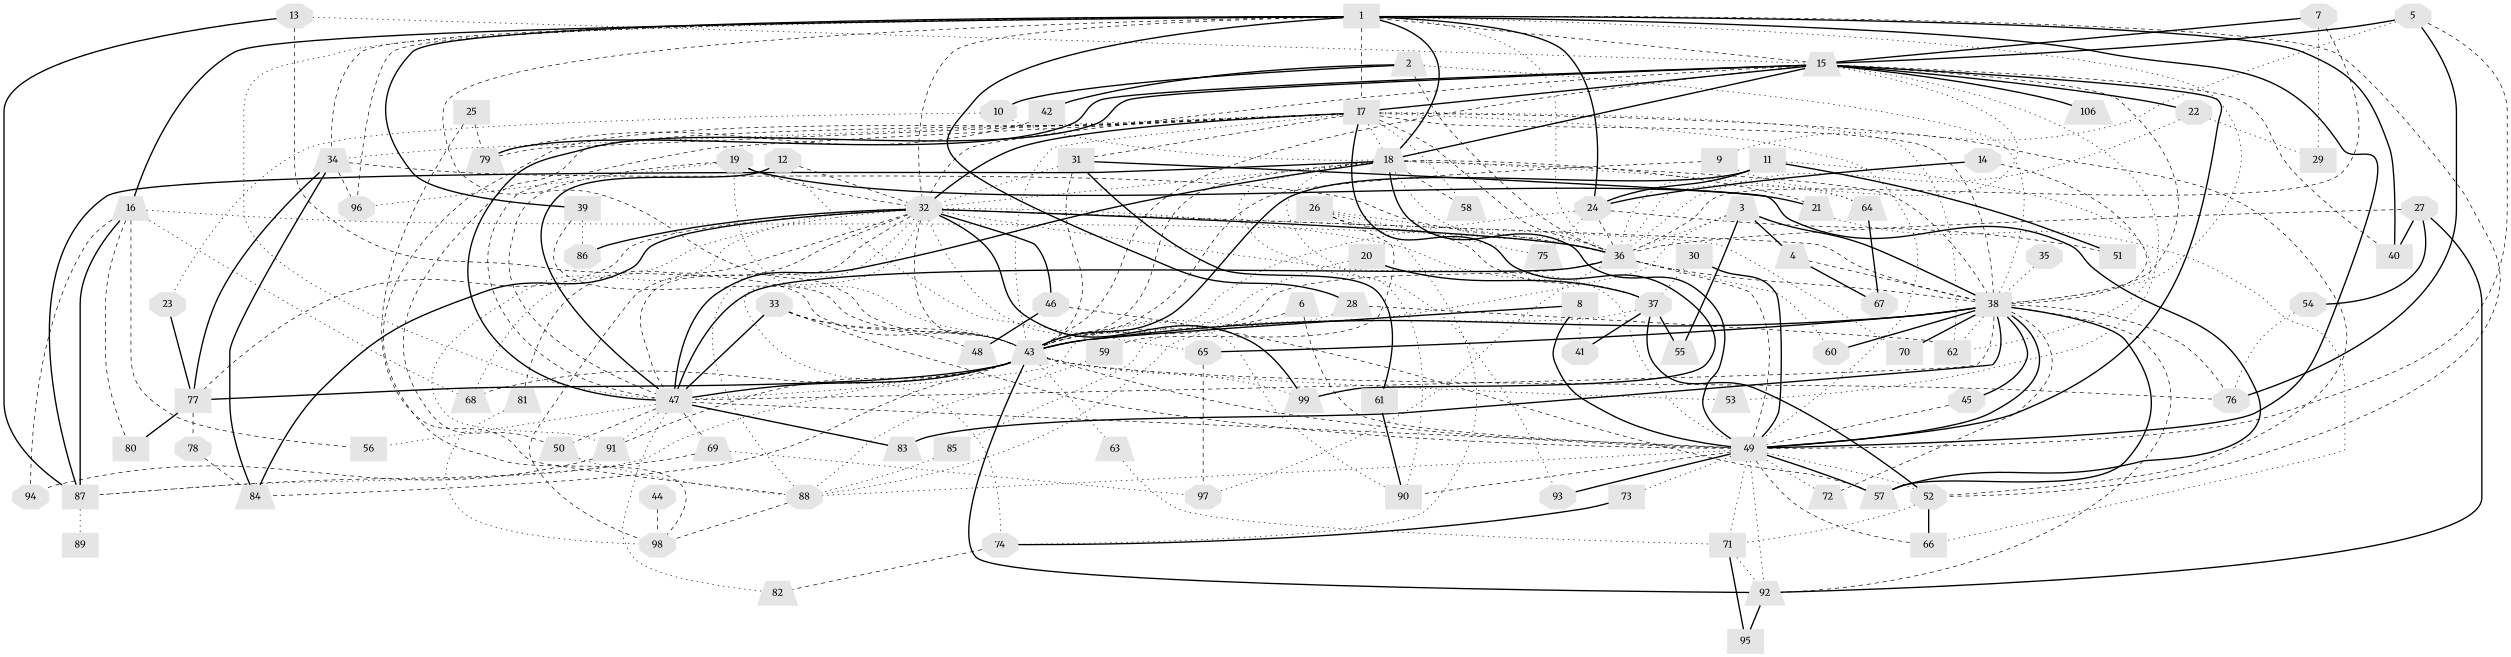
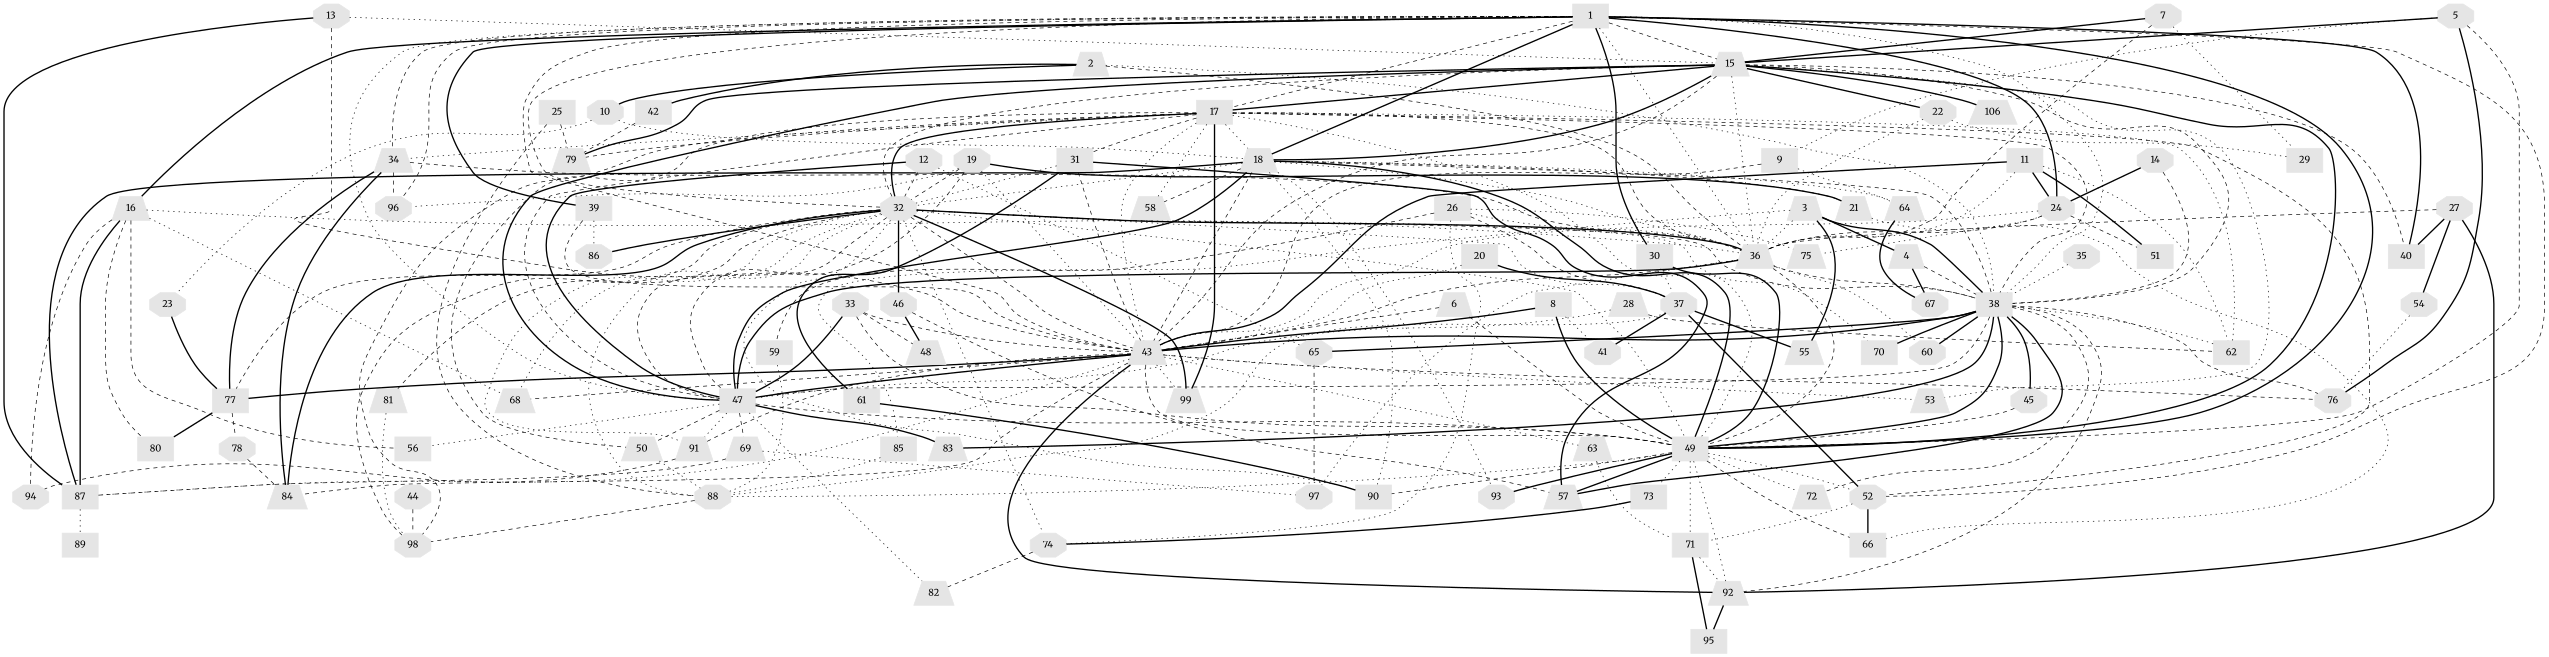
edge "1" -- "28": now "1" -- "30"
